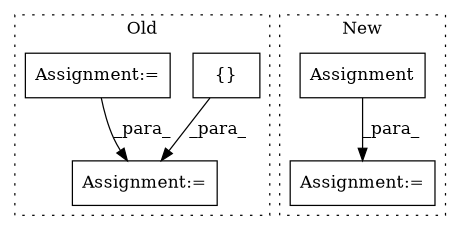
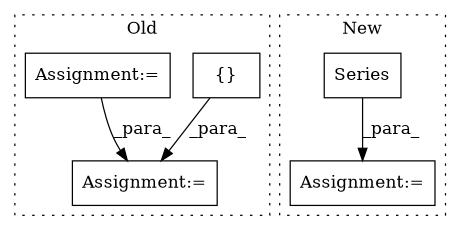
node "Assignment": label "Assignment" -> "Series"
